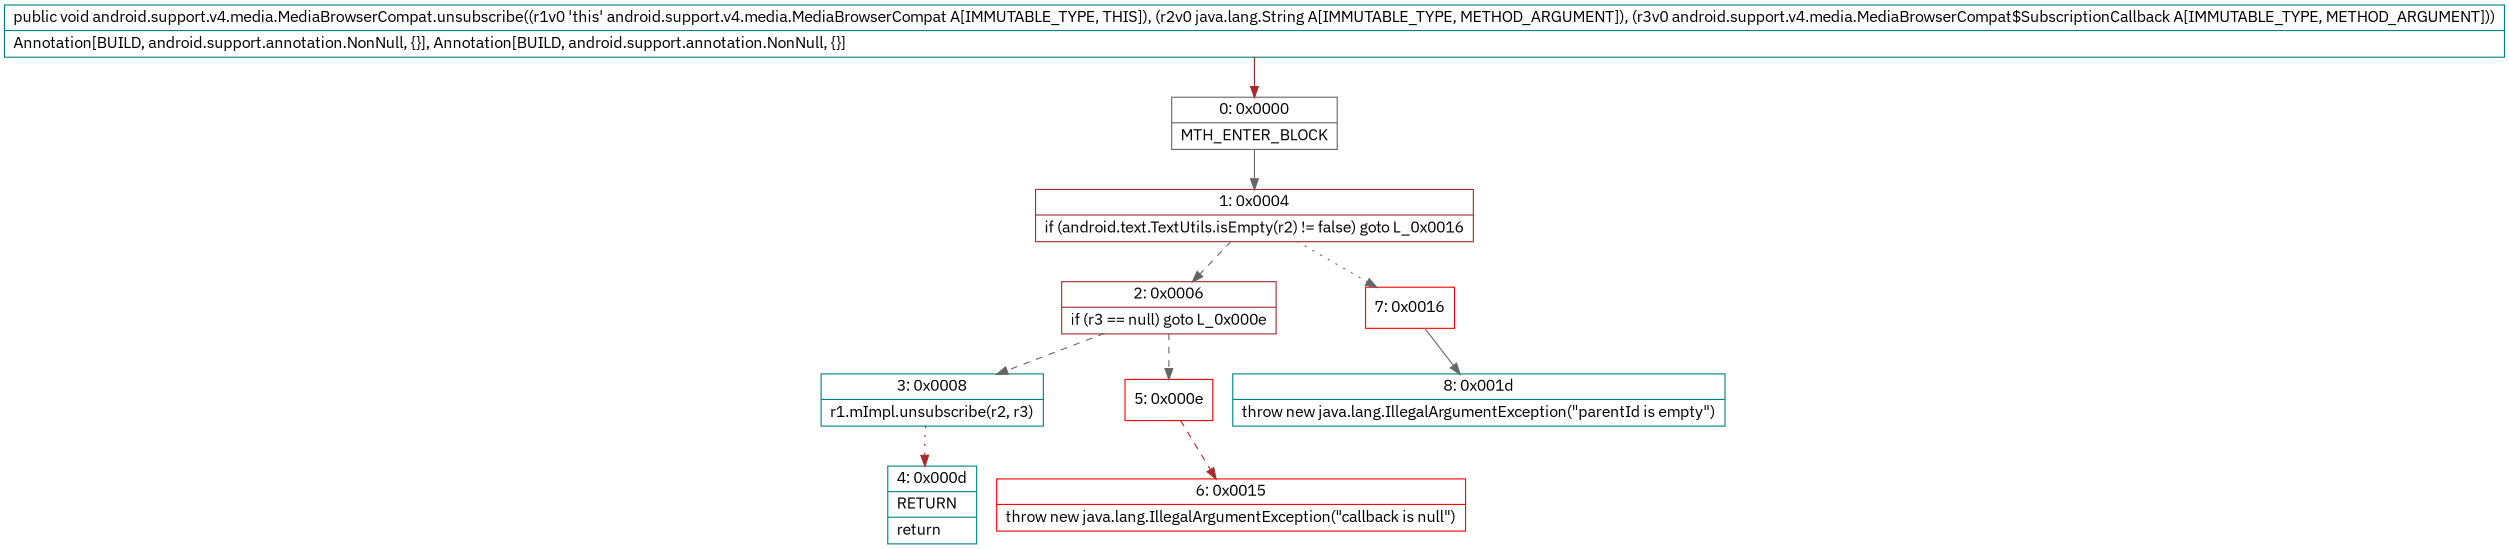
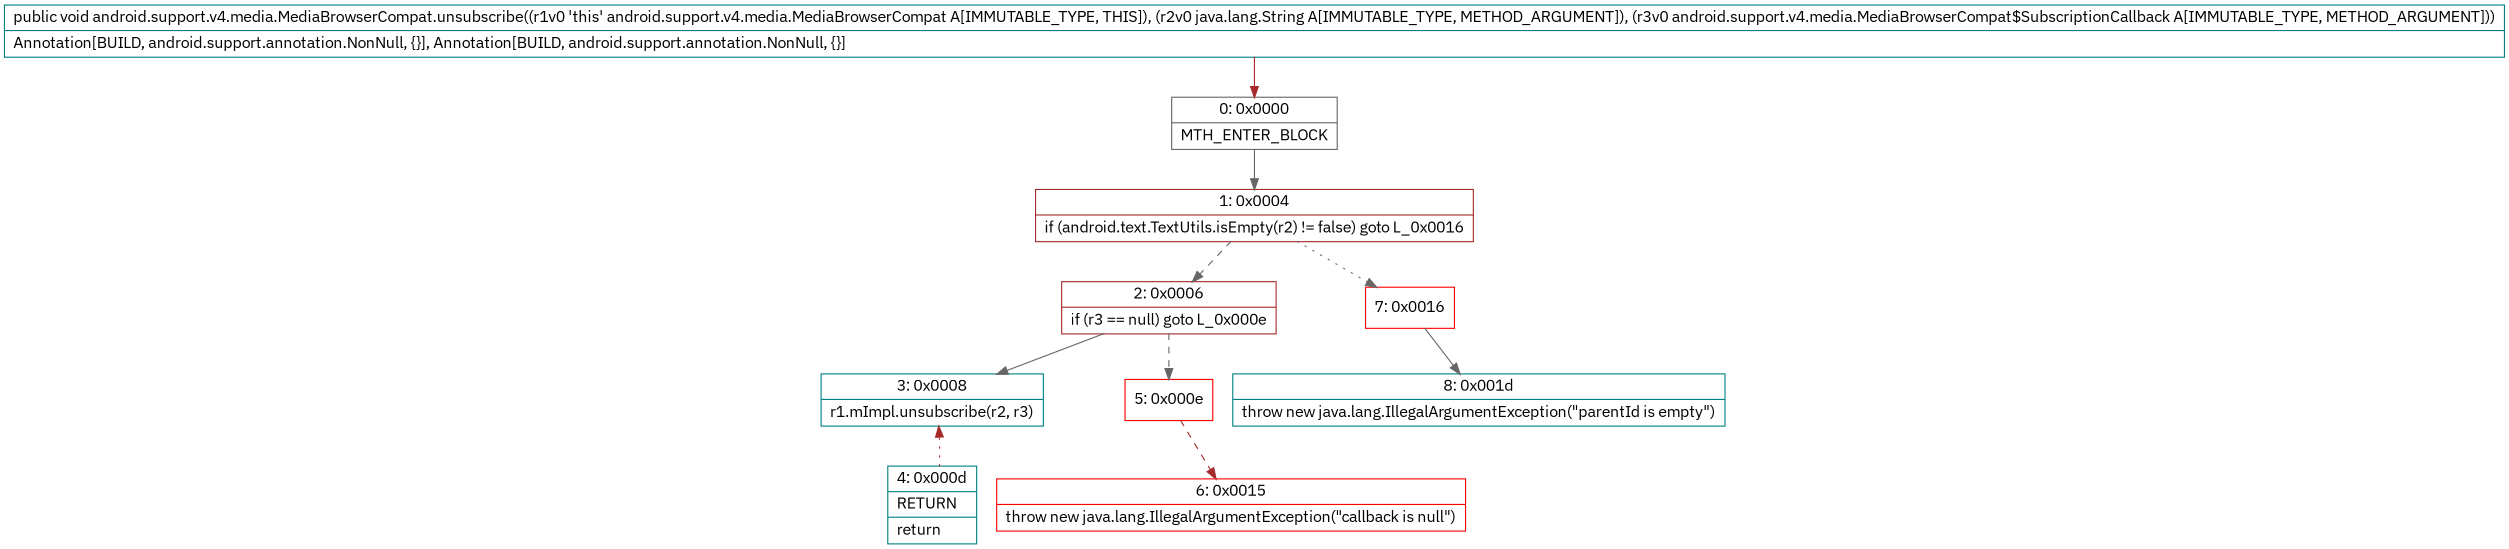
edge "2: 0x0006" -> "3: 0x0008": style dashed -> solid
edge "3: 0x0008" -> "4: 0x000d": reversed
